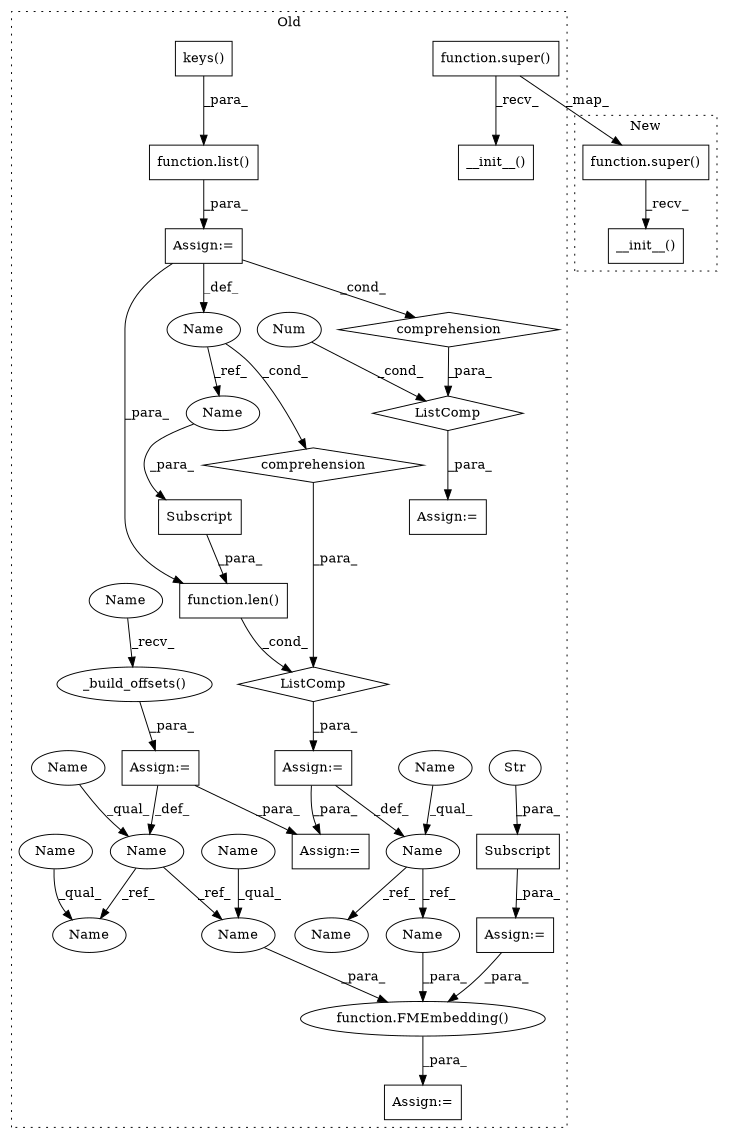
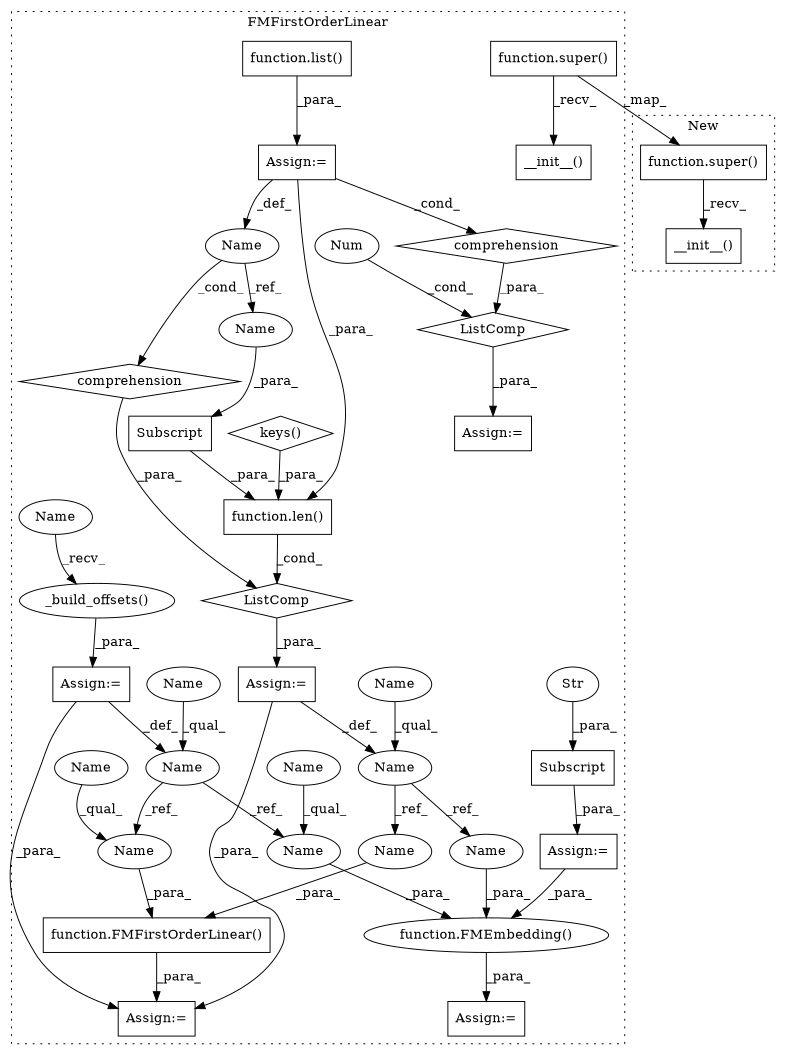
cluster "Old": label "Old" -> "FMFirstOrderLinear"
node "keys()": shape box -> diamond
edge "keys()" -> "function.list()": now "keys()" -> "function.len()"
node "function.FMFirstOrderLinear()": added
